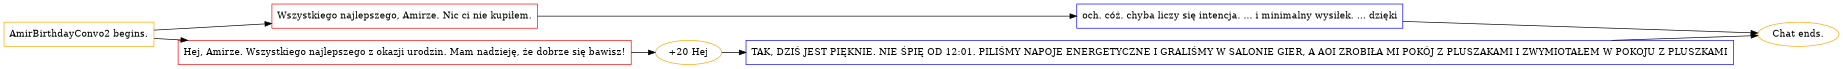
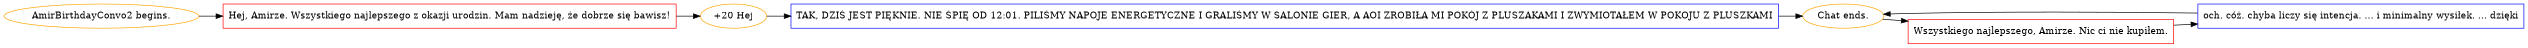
edge "AmirBirthdayConvo2 begins." -> "Wszystkiego najlepszego, Amirze. Nic ci nie kupiłem.": now "Chat ends." -> "Wszystkiego najlepszego, Amirze. Nic ci nie kupiłem."
node "AmirBirthdayConvo2 begins.": shape box -> ellipse
